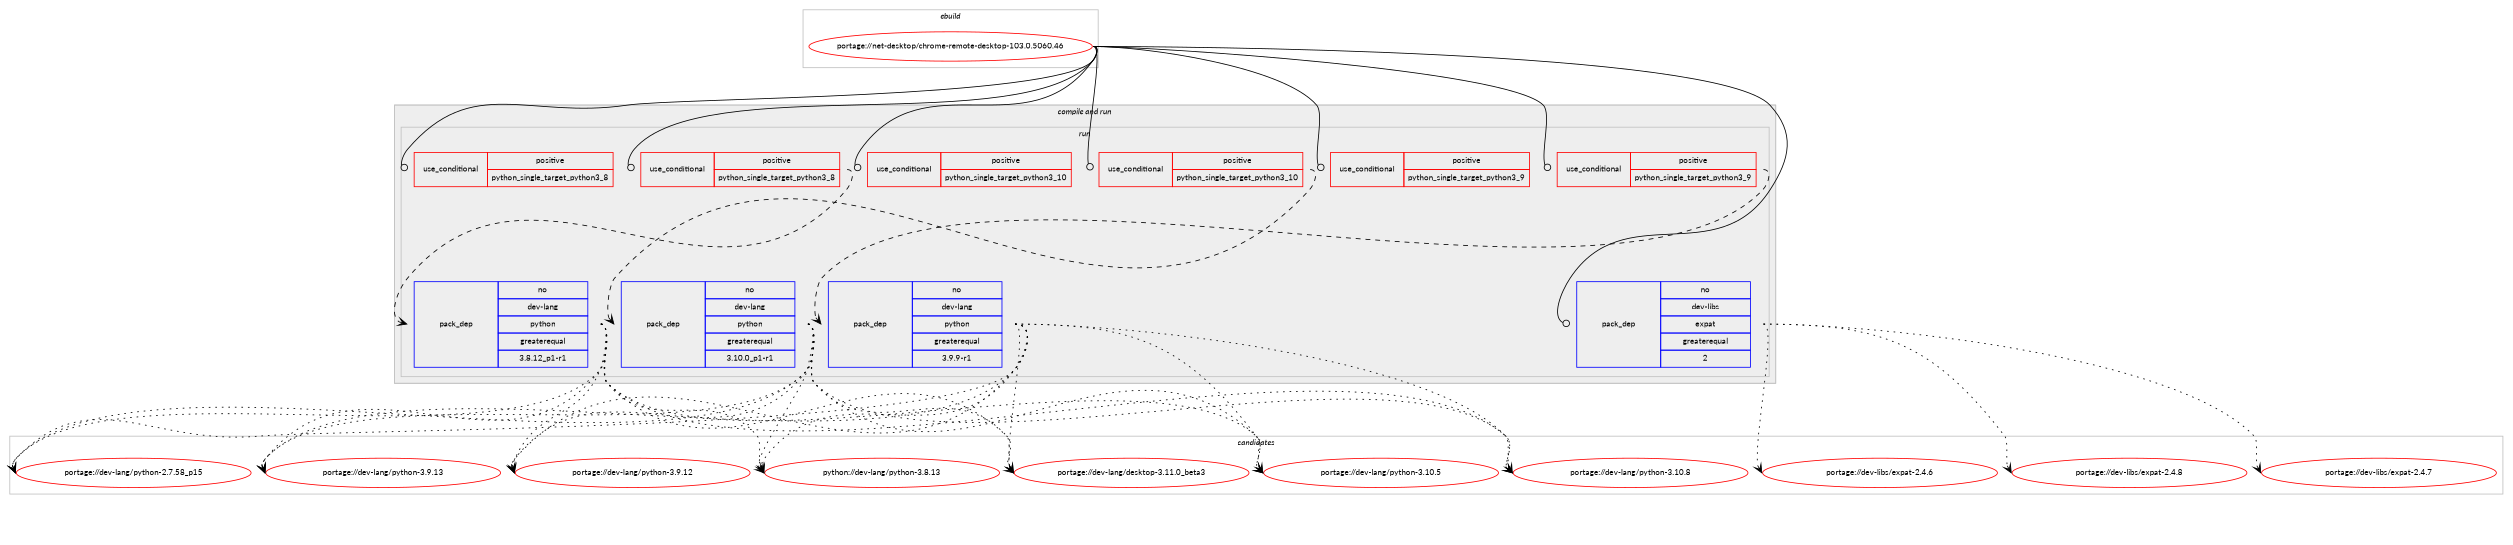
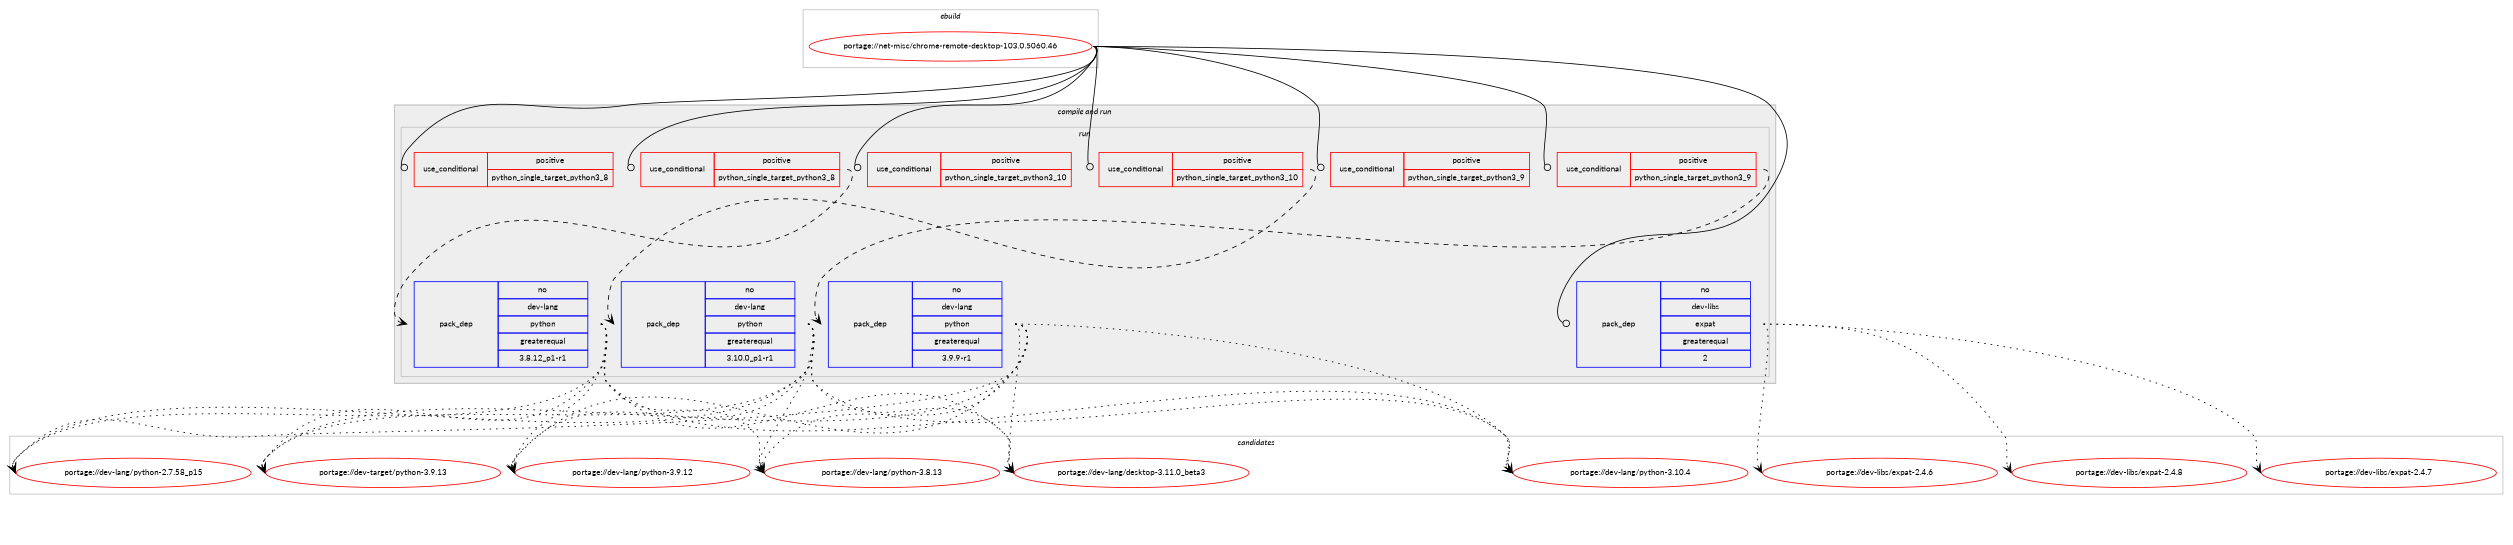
node "portage://net-desktop/chrome-remote-desktop-103.0.5060.46": label "portage://net-desktop/chrome-remote-desktop-103.0.5060.46" -> "portage://net-misc/chrome-remote-desktop-103.0.5060.46"
node "portage://dev-lang/python-3.9.13": label "portage://dev-lang/python-3.9.13" -> "portage://dev-target/python-3.9.13"
node "python://dev-lang/python-3.8.13": label "python://dev-lang/python-3.8.13" -> "portage://dev-lang/python-3.8.13"
node "portage://dev-lang/python-3.10.5": removed
node "portage://dev-lang/python-3.10.8": label "portage://dev-lang/python-3.10.8" -> "portage://dev-lang/python-3.10.4"
